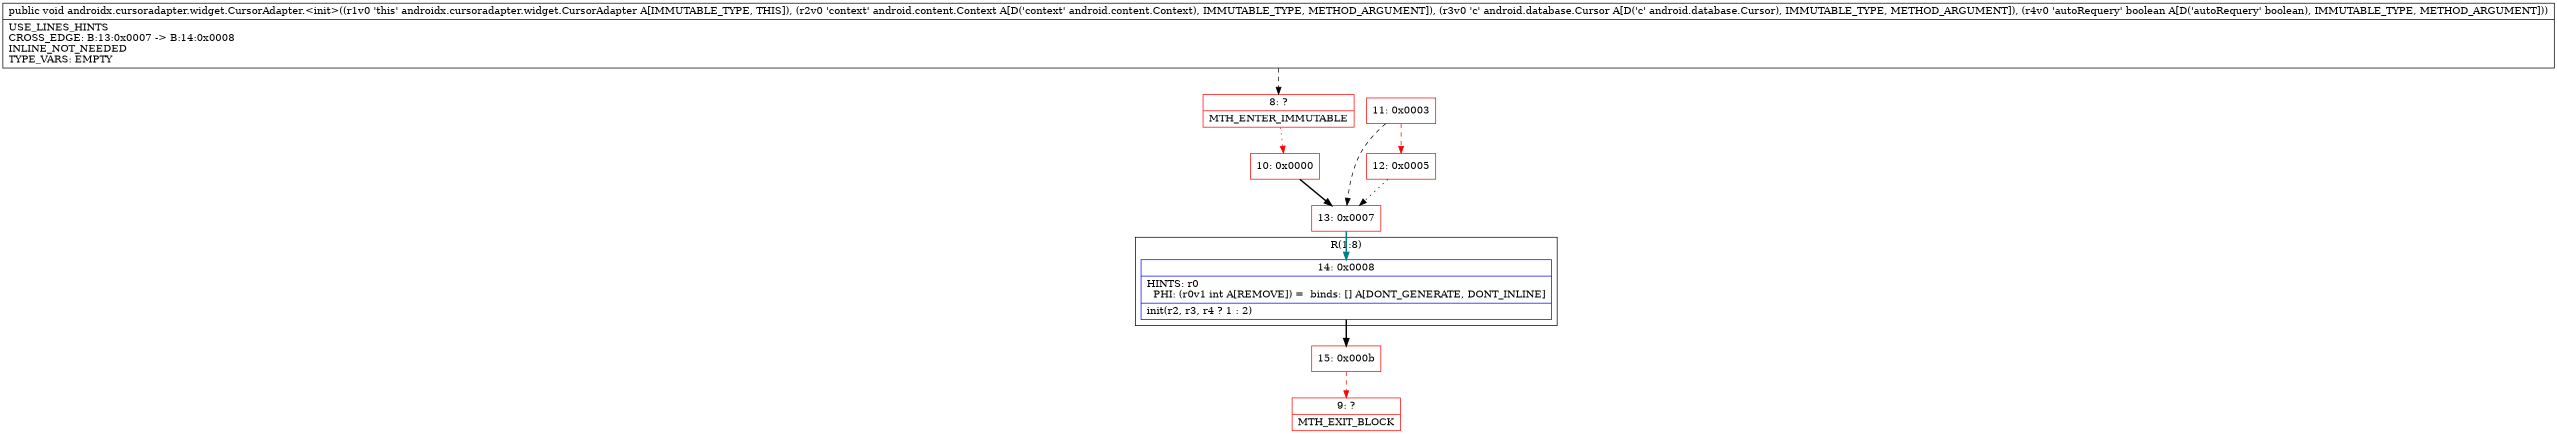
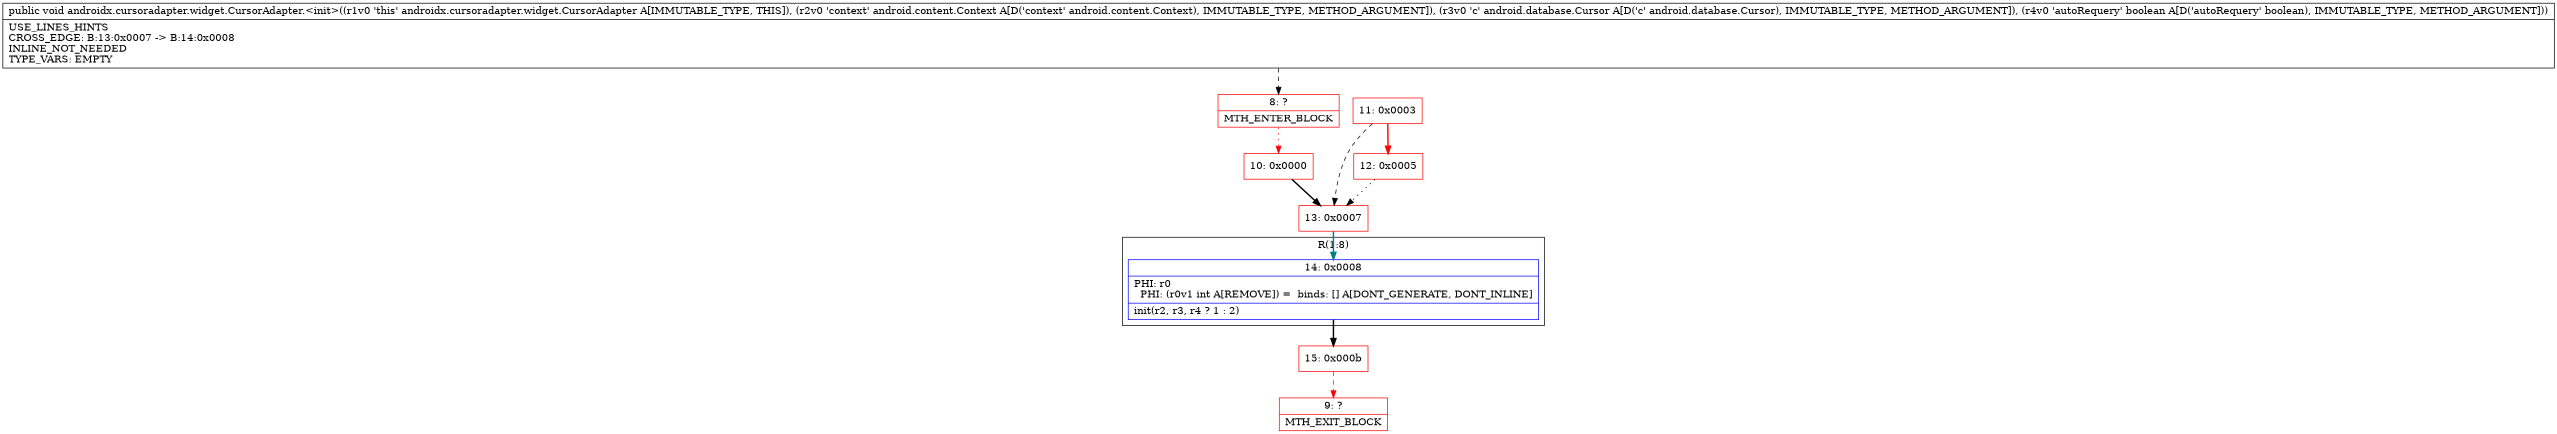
node "8: ?": text "MTH_ENTER_IMMUTABLE" -> "MTH_ENTER_BLOCK"
edge "11: 0x0003" -> "12: 0x0005": style dashed -> bold
node "14: 0x0008": text "HINTS: r0" -> "PHI: r0"
